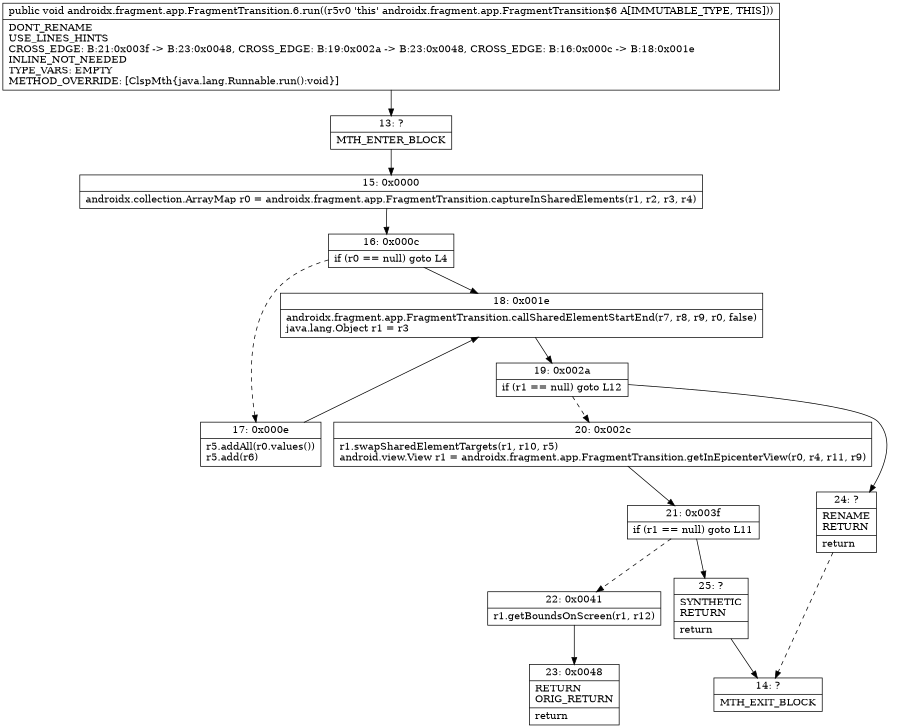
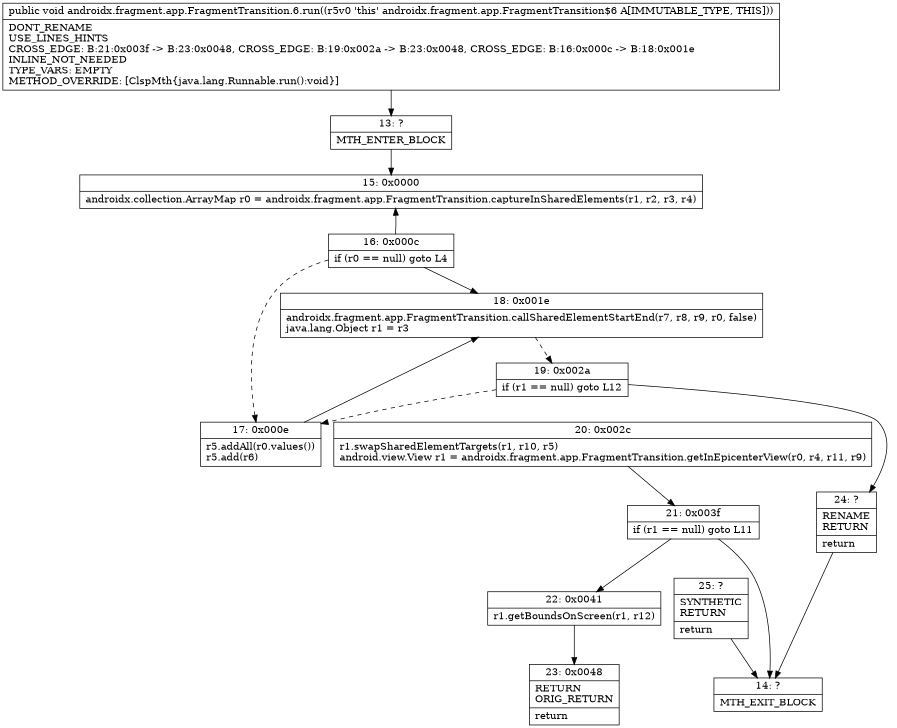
edge "15: 0x0000" -> "16: 0x000c": reversed
edge "18: 0x001e" -> "19: 0x002a": style solid -> dashed
edge "19: 0x002a" -> "20: 0x002c": now "19: 0x002a" -> "17: 0x000e"
edge "21: 0x003f" -> "25: ?": now "21: 0x003f" -> "14: ?"
edge "21: 0x003f" -> "22: 0x0041": style dashed -> solid
edge "24: ?" -> "14: ?": style dashed -> solid
